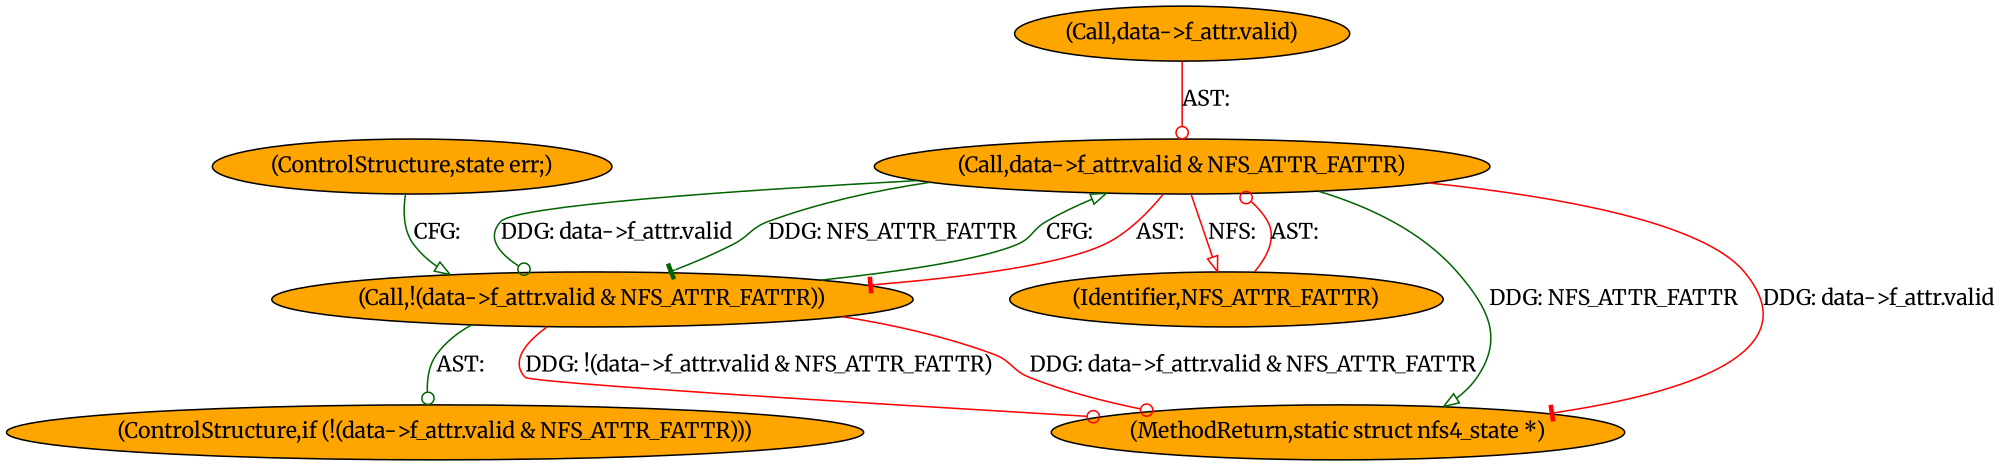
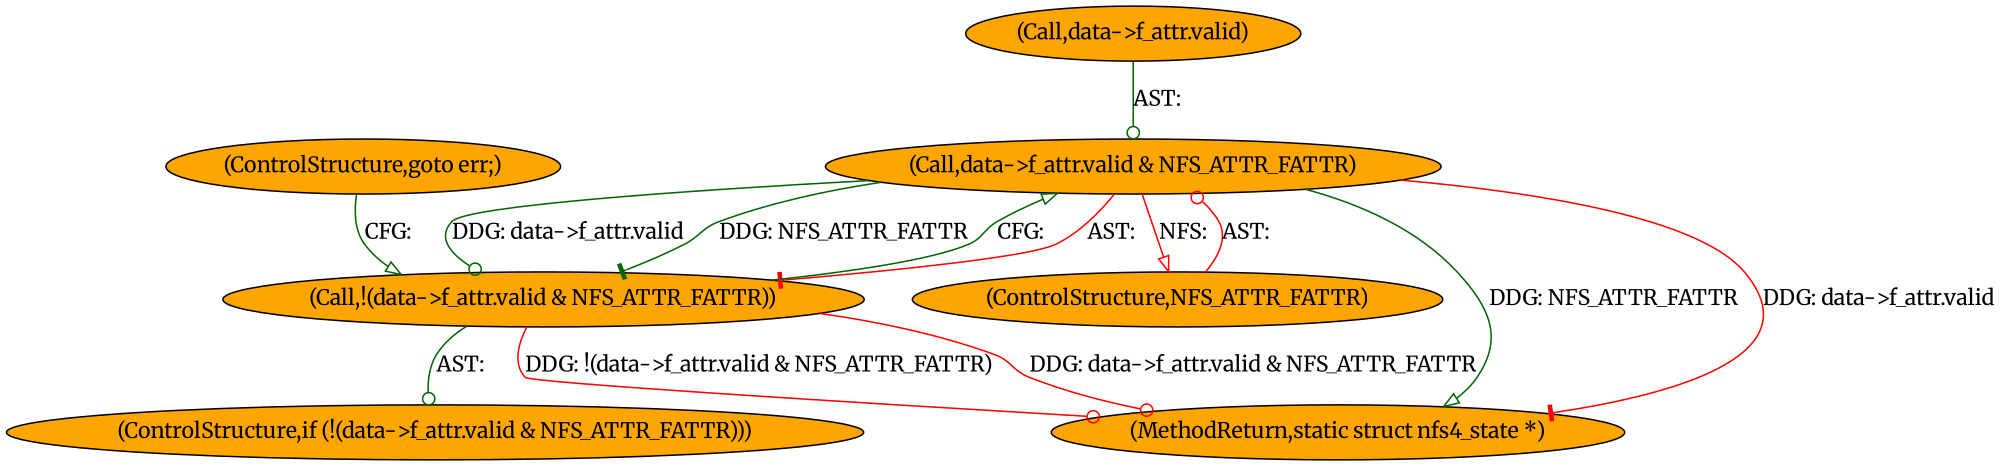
edge "(Call,data->f_attr.valid)" -> "(Call,data->f_attr.valid & NFS_ATTR_FATTR)": color red -> darkgreen
node "(ControlStructure,state err;)": label "(ControlStructure,state err;)" -> "(ControlStructure,goto err;)"
node "(Identifier,NFS_ATTR_FATTR)": label "(Identifier,NFS_ATTR_FATTR)" -> "(ControlStructure,NFS_ATTR_FATTR)"
